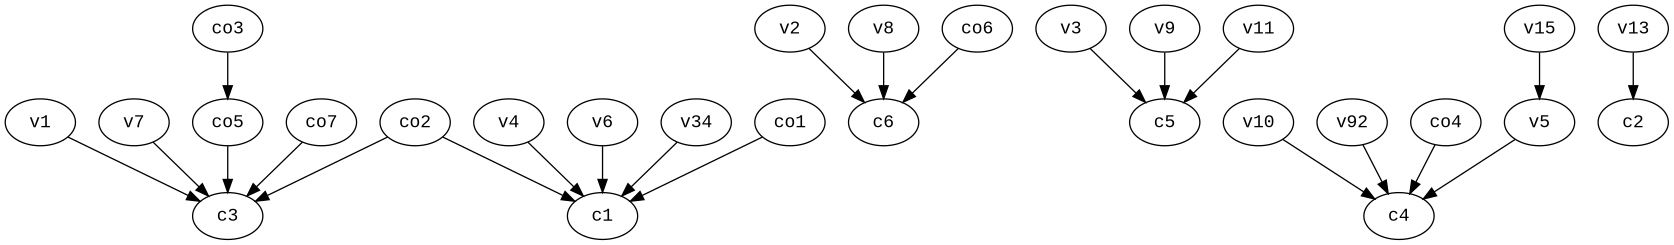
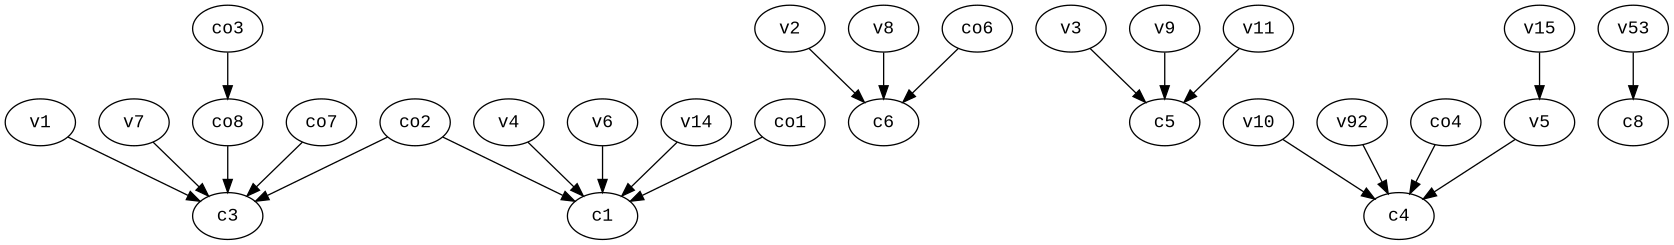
node "v13": label "v13" -> "v53"
node "co5": label "co5" -> "co8"
node "v34": label "v34" -> "v14"
node "c2": label "c2" -> "c8"
